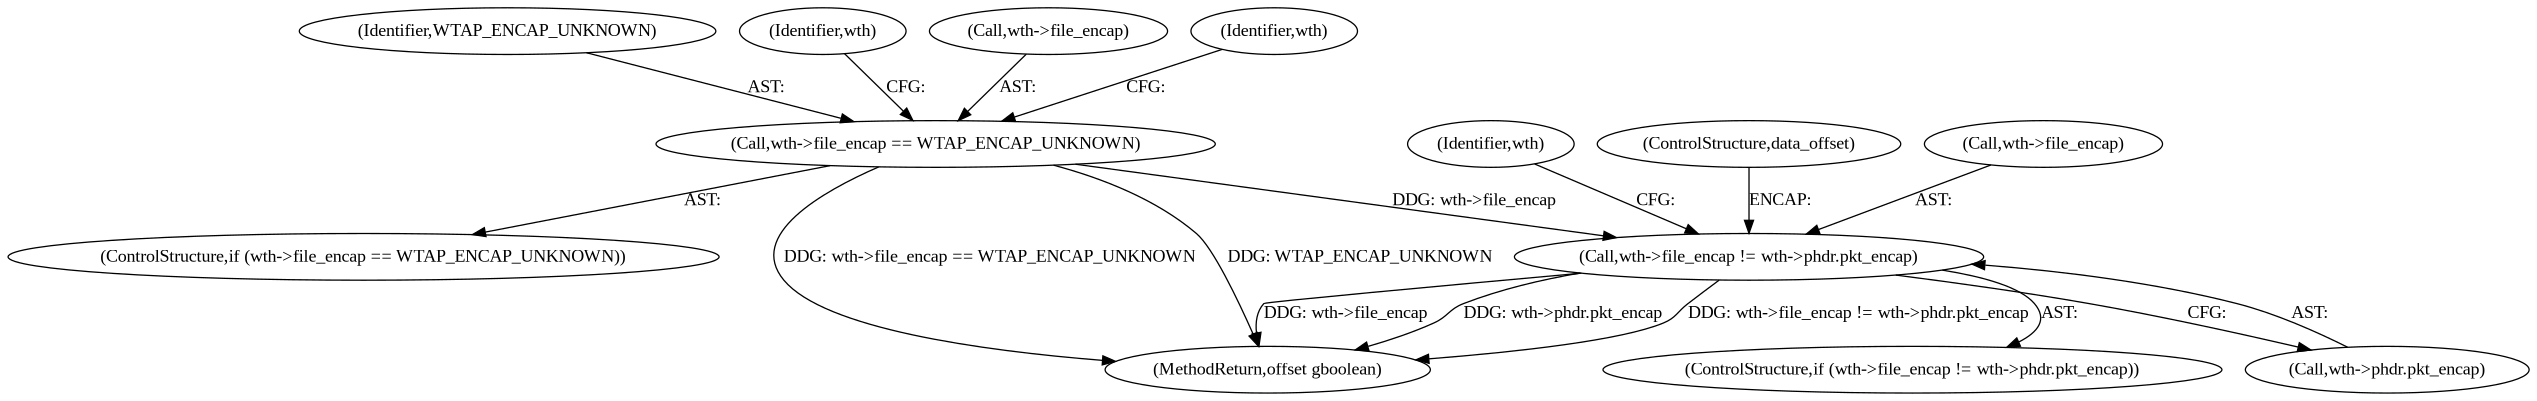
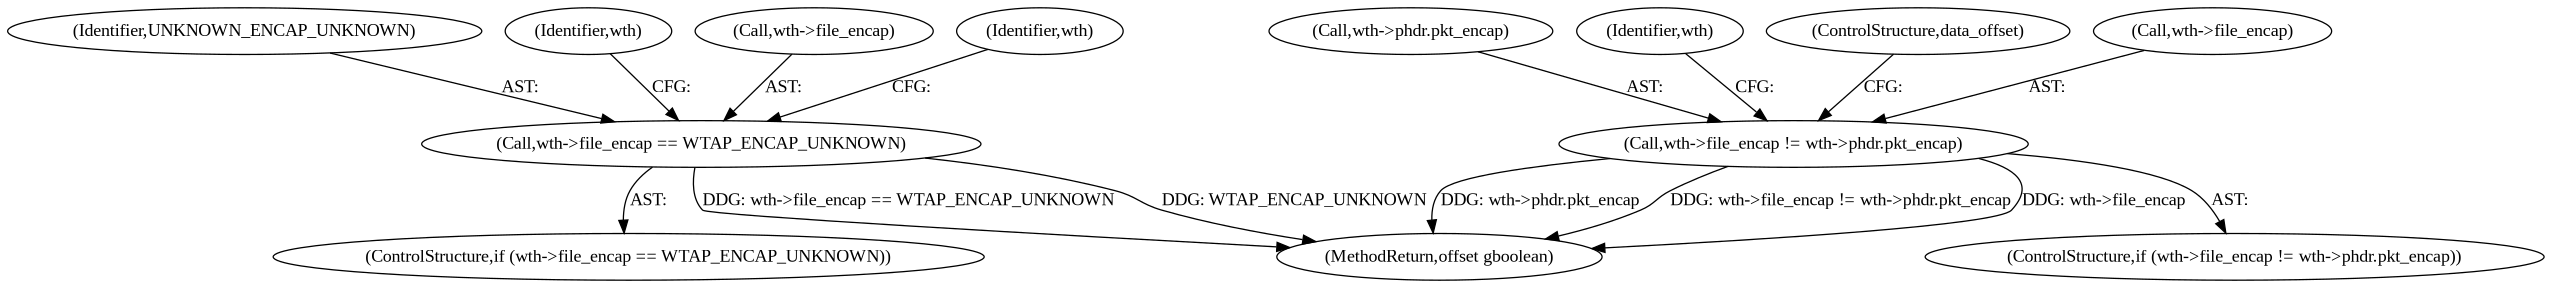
node "(Identifier,WTAP_ENCAP_UNKNOWN)": label "(Identifier,WTAP_ENCAP_UNKNOWN)" -> "(Identifier,UNKNOWN_ENCAP_UNKNOWN)"
edge "(Call,wth->file_encap == WTAP_ENCAP_UNKNOWN)" -> "(Call,wth->file_encap != wth->phdr.pkt_encap)": removed, label "DDG: wth->file_encap"
edge "(ControlStructure,data_offset)" -> "(Call,wth->file_encap != wth->phdr.pkt_encap)": label "ENCAP: " -> "CFG: "
edge "(Call,wth->file_encap != wth->phdr.pkt_encap)" -> "(Call,wth->phdr.pkt_encap)": removed, label "CFG:"
